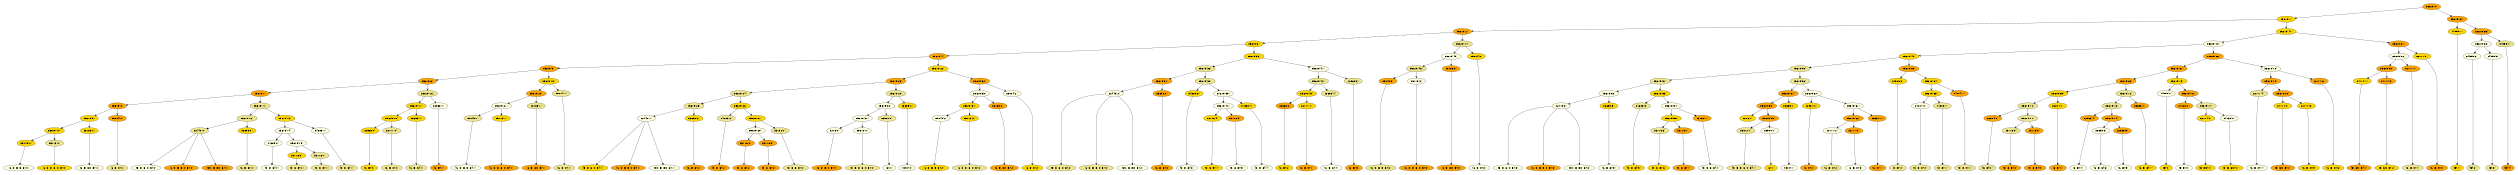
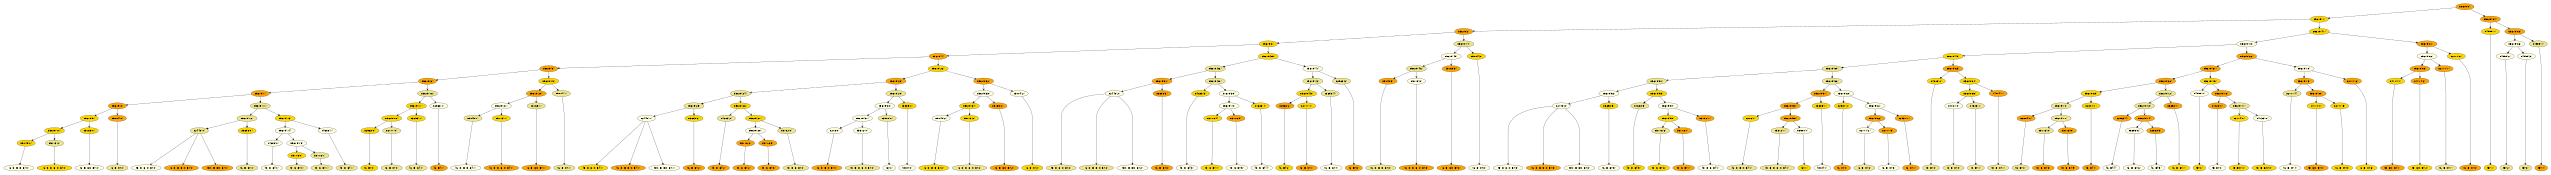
node "[C  D  E  A  B](1)": added
